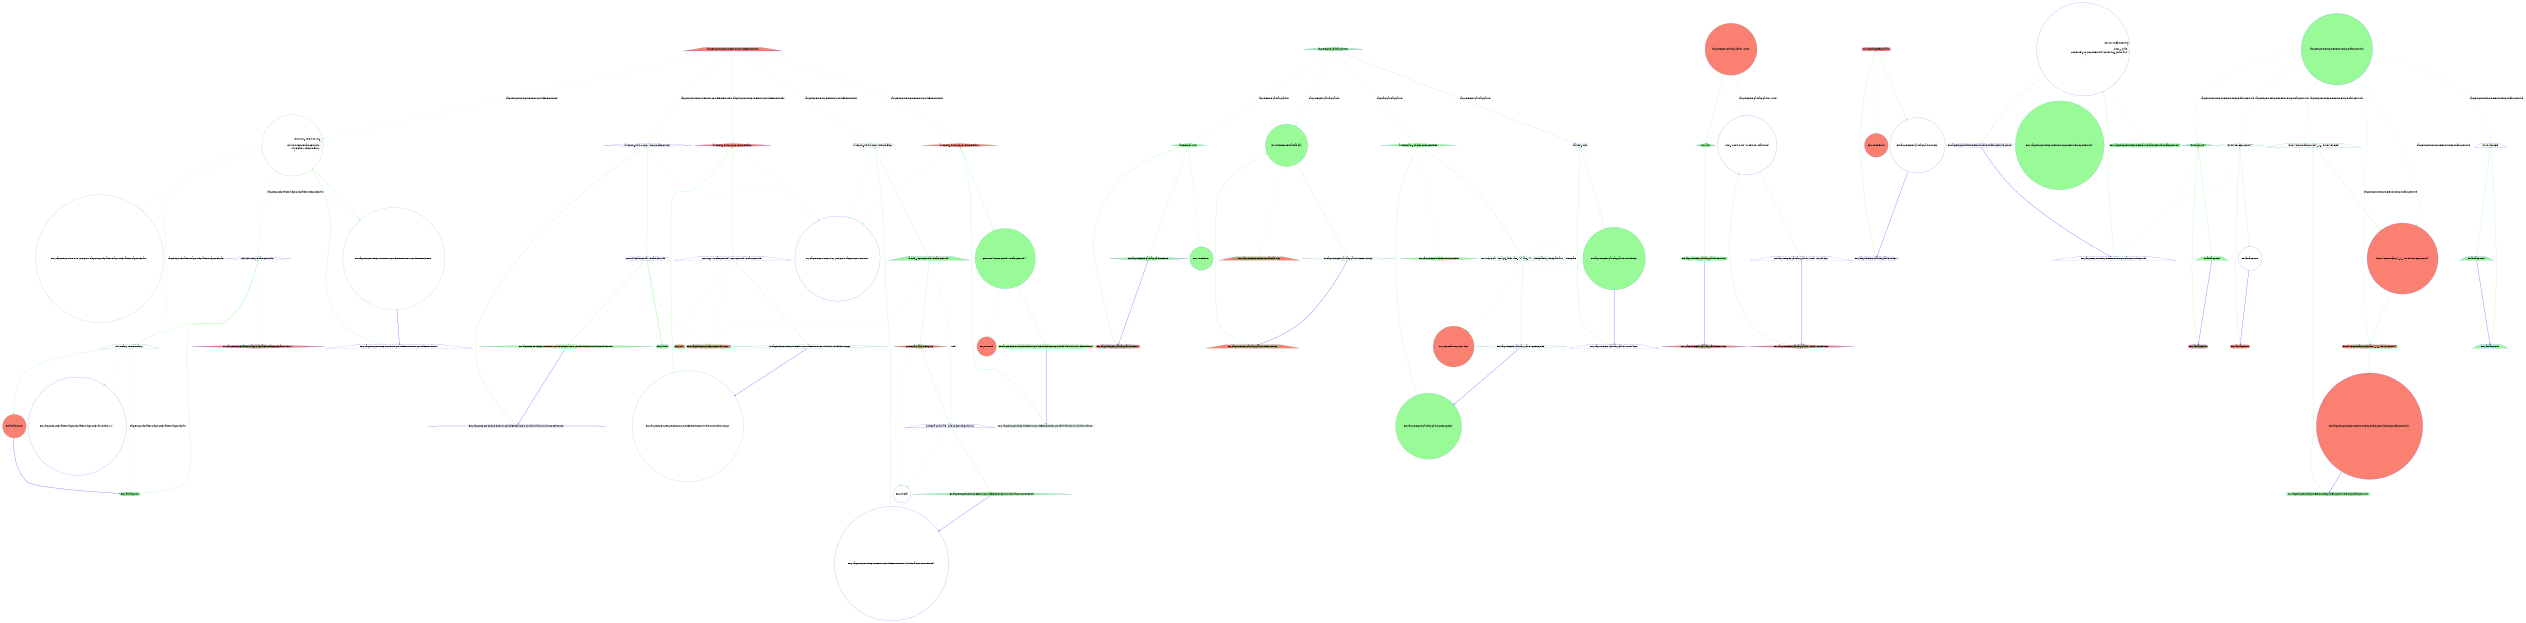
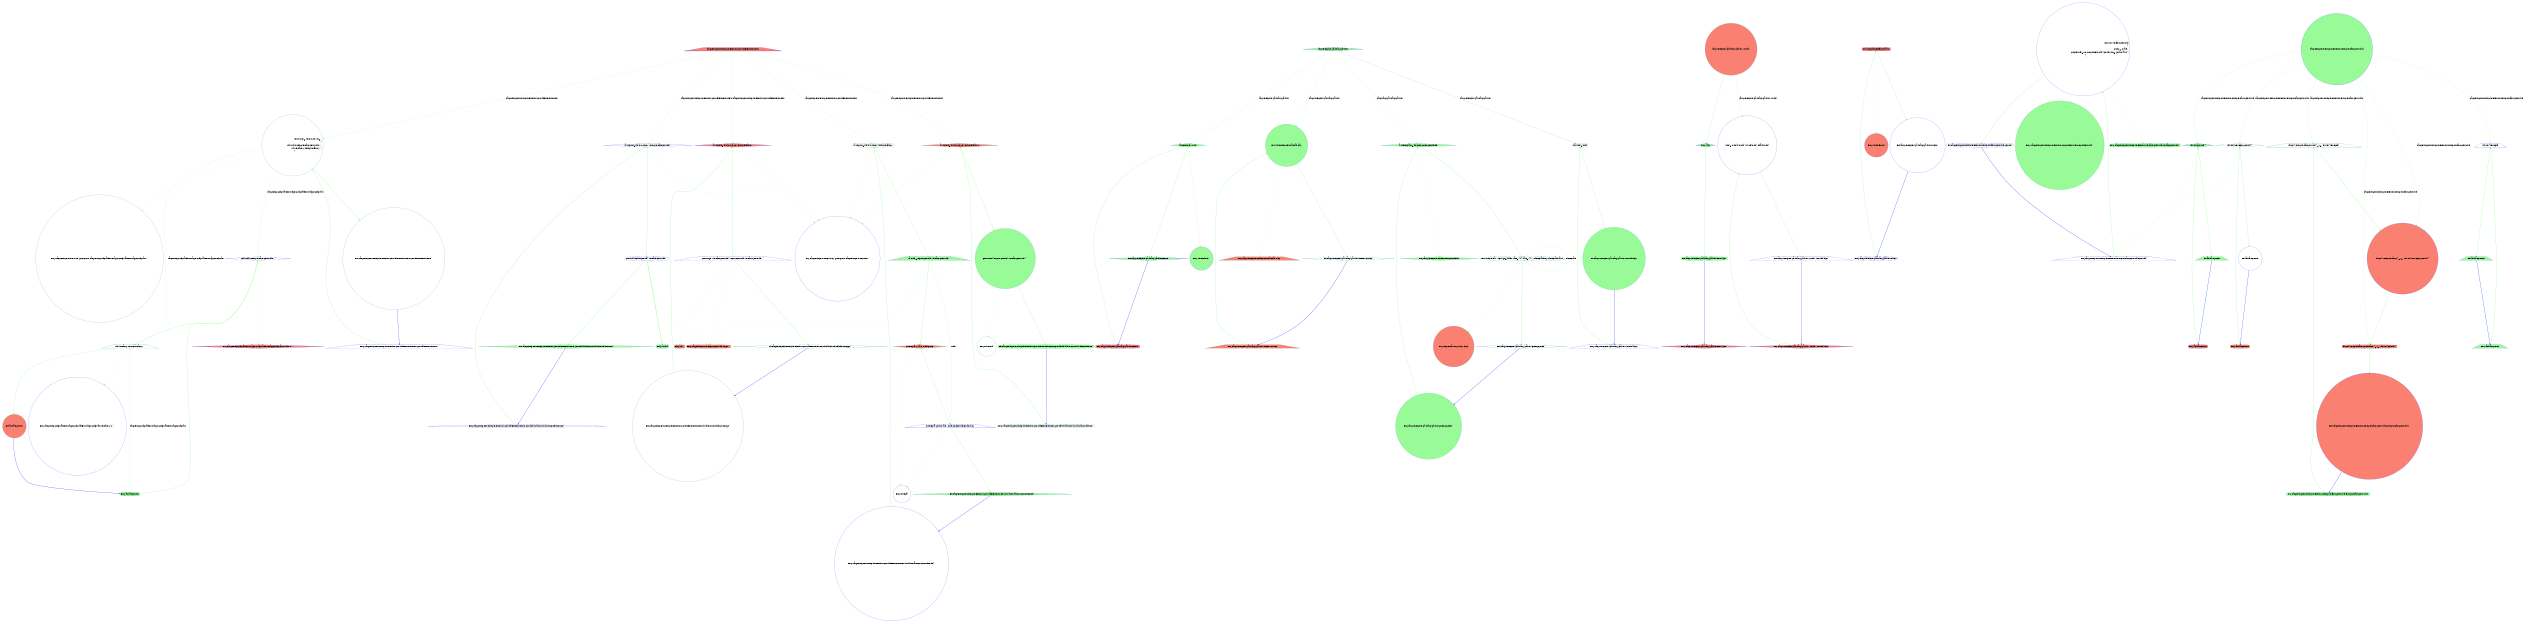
node "Entry Unk.NotNull": fillcolor salmon -> white
